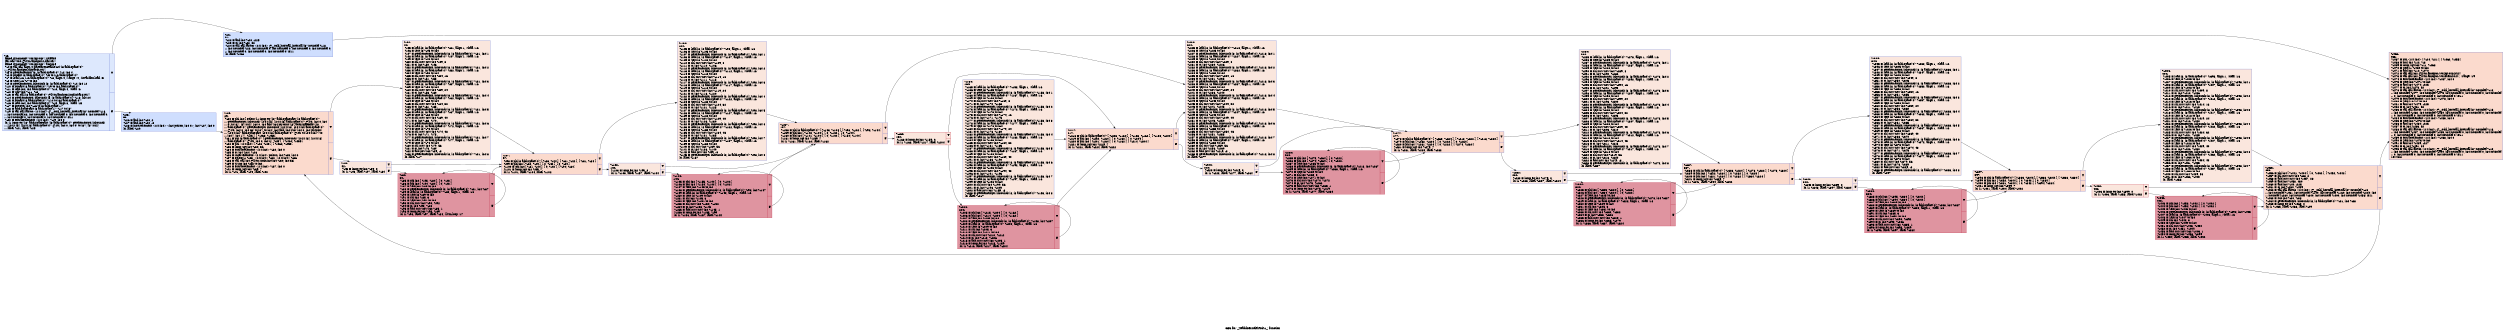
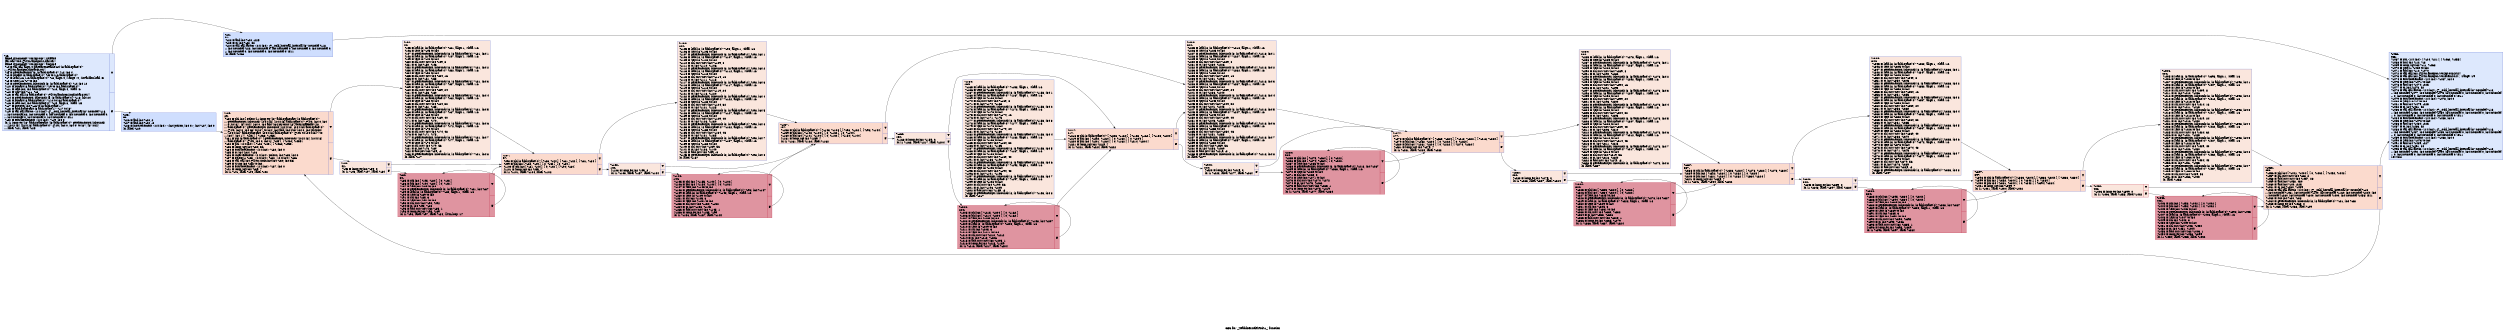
node "%466:": fillcolor #f7ac8e70 -> #b2ccfb70
node "%162:": color #b70d28ff -> #3d50c3ff
